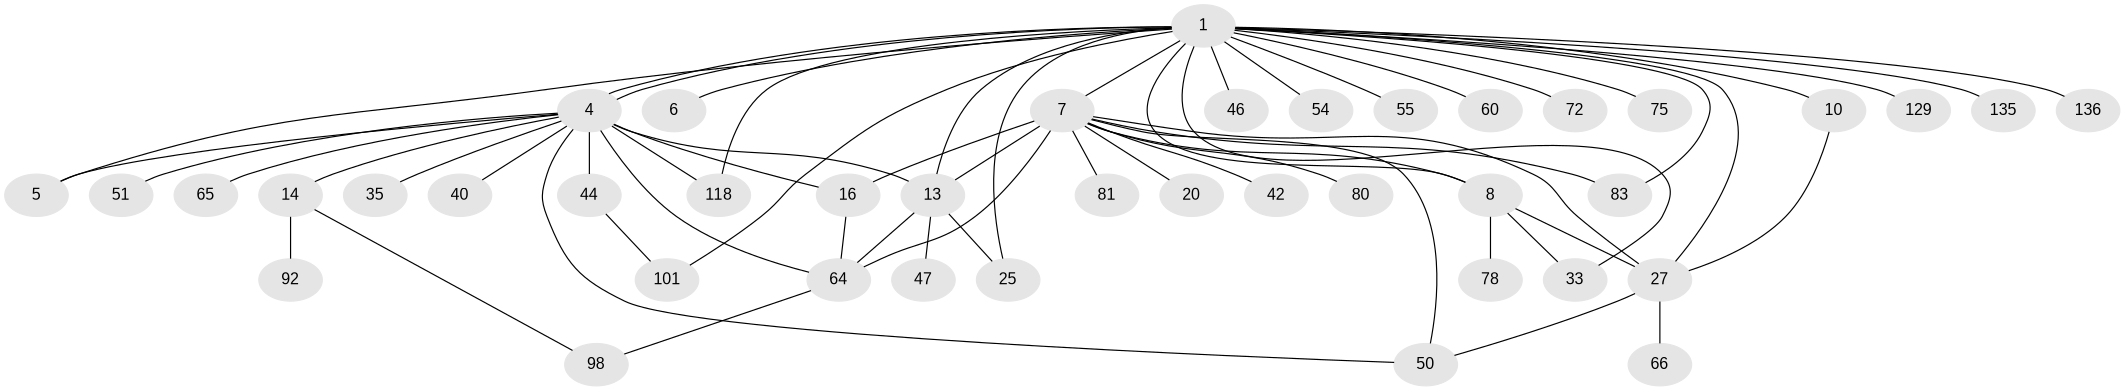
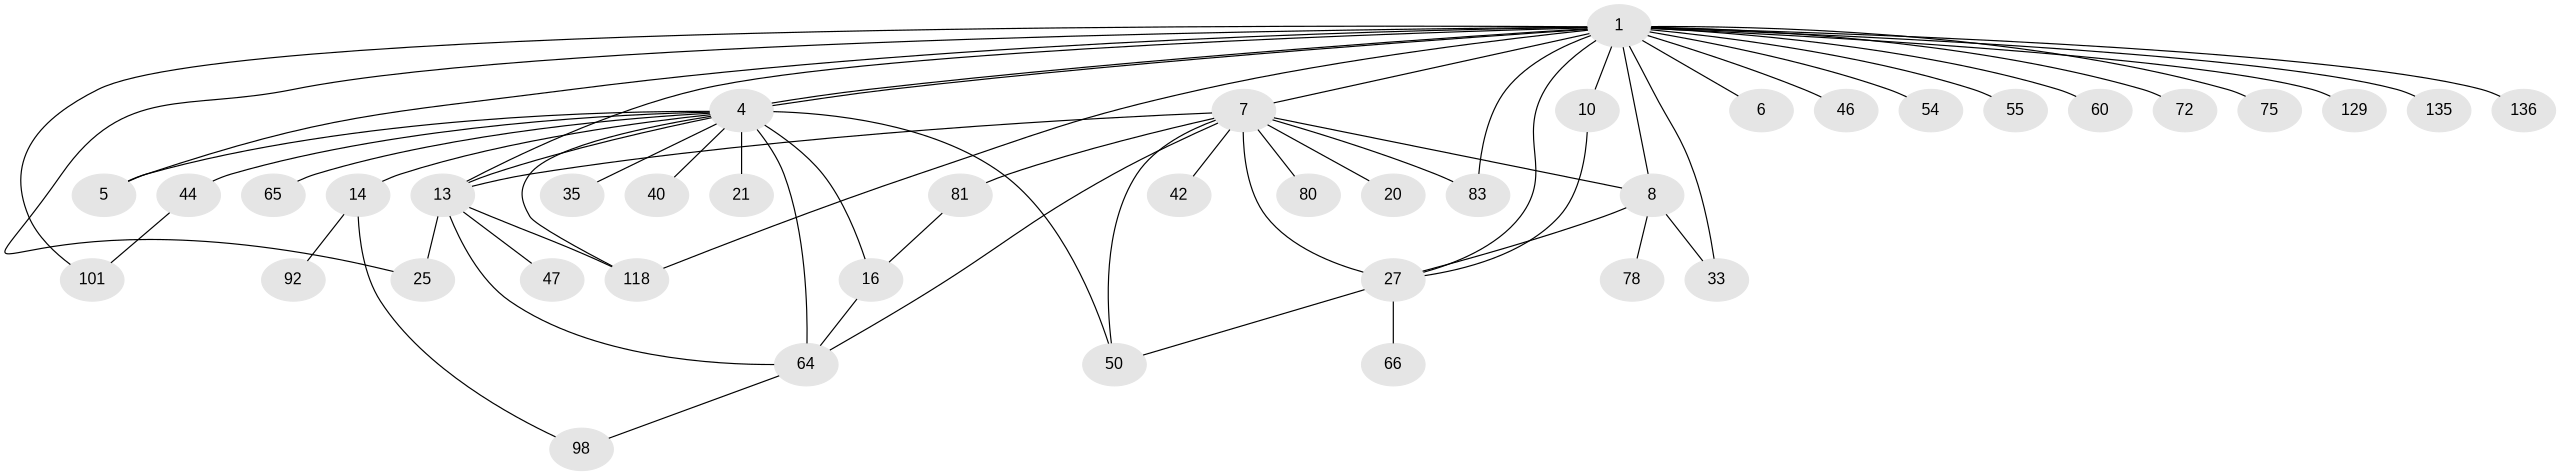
edge "7" -- "16": now "81" -- "16"
node "51": label "51" -> "21"
edge "13" -- "118": added
